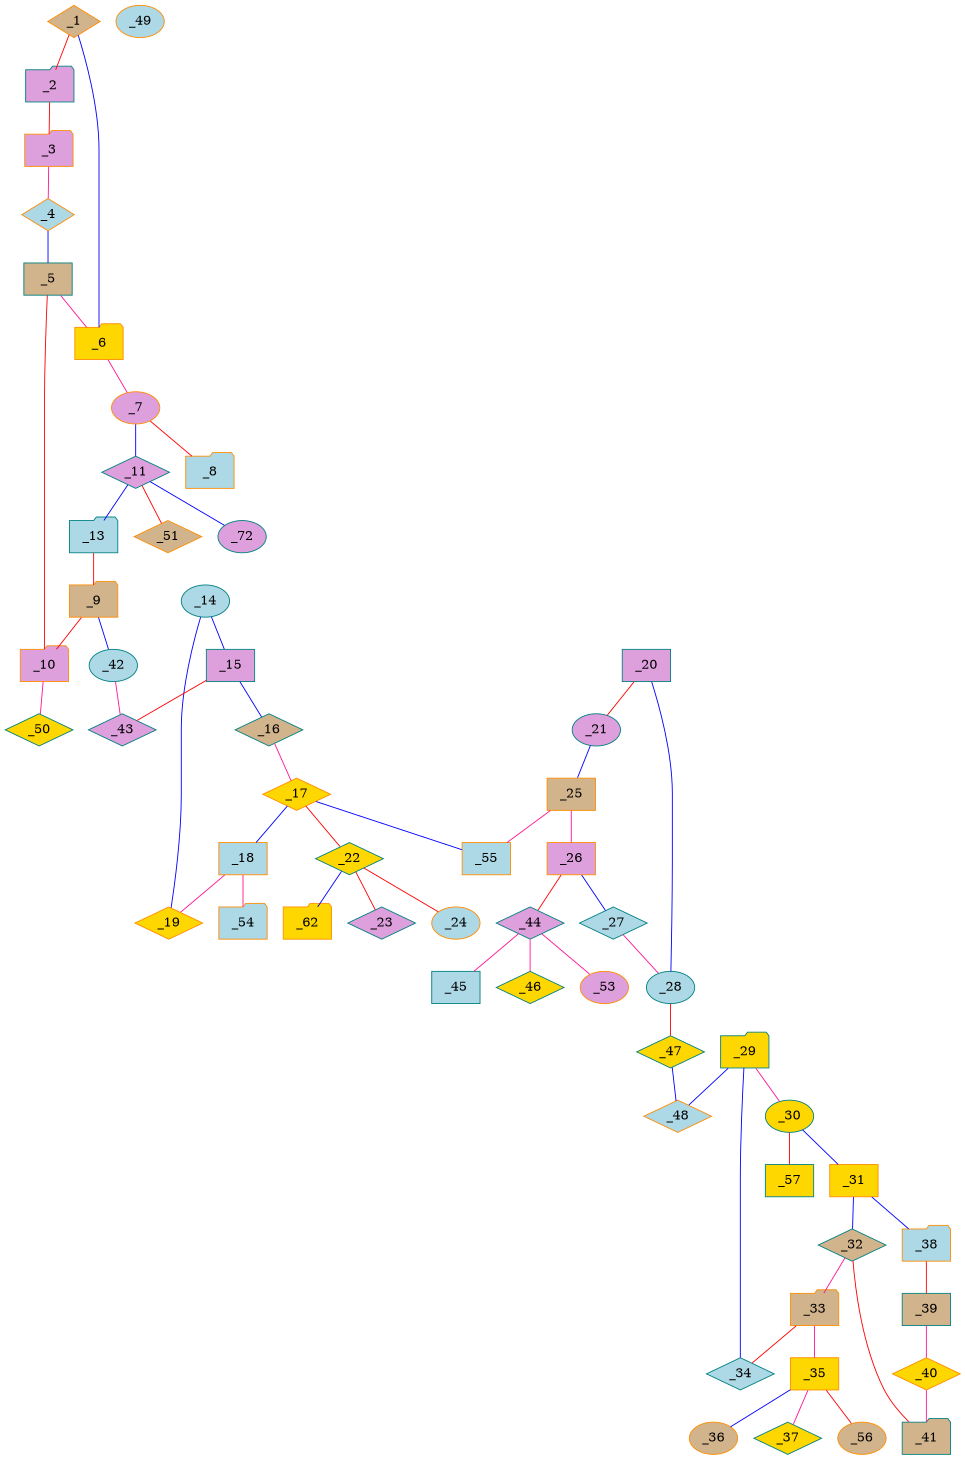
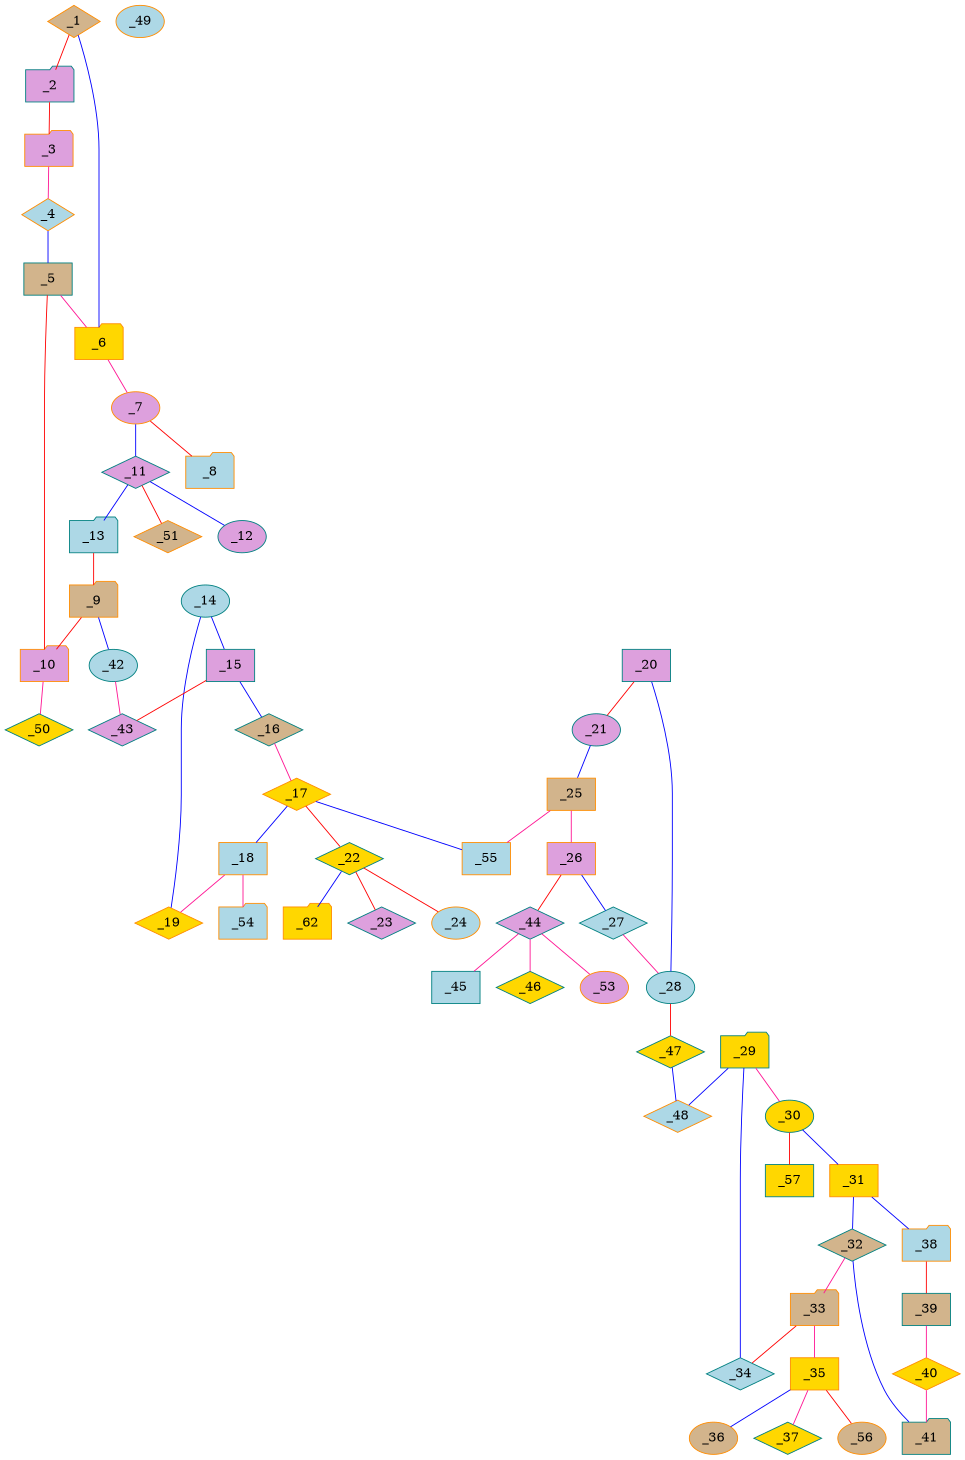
node "_72": label "_72" -> "_12"
edge "_32" -- "_41": color red -> blue
